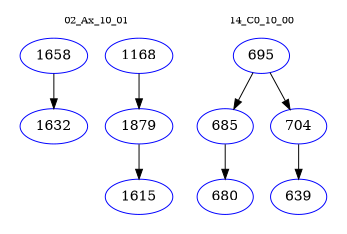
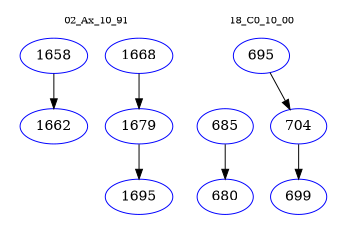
cluster "02_Ax_10_01": label "02_Ax_10_01" -> "02_Ax_10_91"
cluster "14_C0_10_00": label "14_C0_10_00" -> "18_C0_10_00"
node "1168": label "1168" -> "1668"
edge "695" -> "685": removed
node "1632": label "1632" -> "1662"
node "1879": label "1879" -> "1679"
node "1615": label "1615" -> "1695"
node "639": label "639" -> "699"
